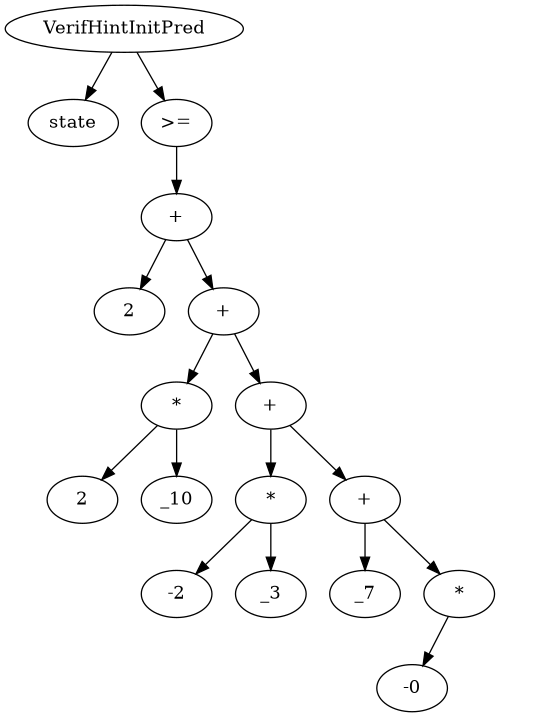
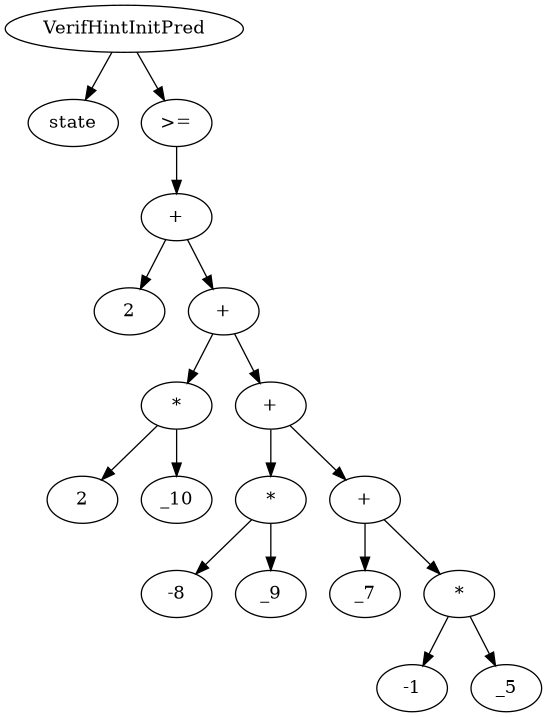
node "-2": label "-2" -> "-8"
node "_3": label "_3" -> "_9"
node "-0": label "-0" -> "-1"
node "_5": added
